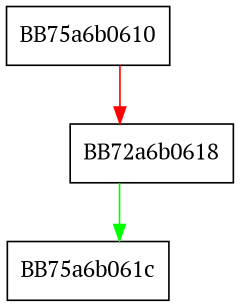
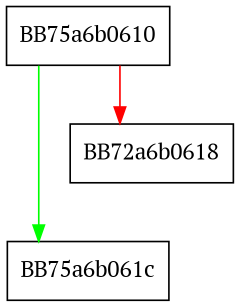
edge "BB72a6b0618" -> "BB75a6b061c": now "BB75a6b0610" -> "BB75a6b061c"
